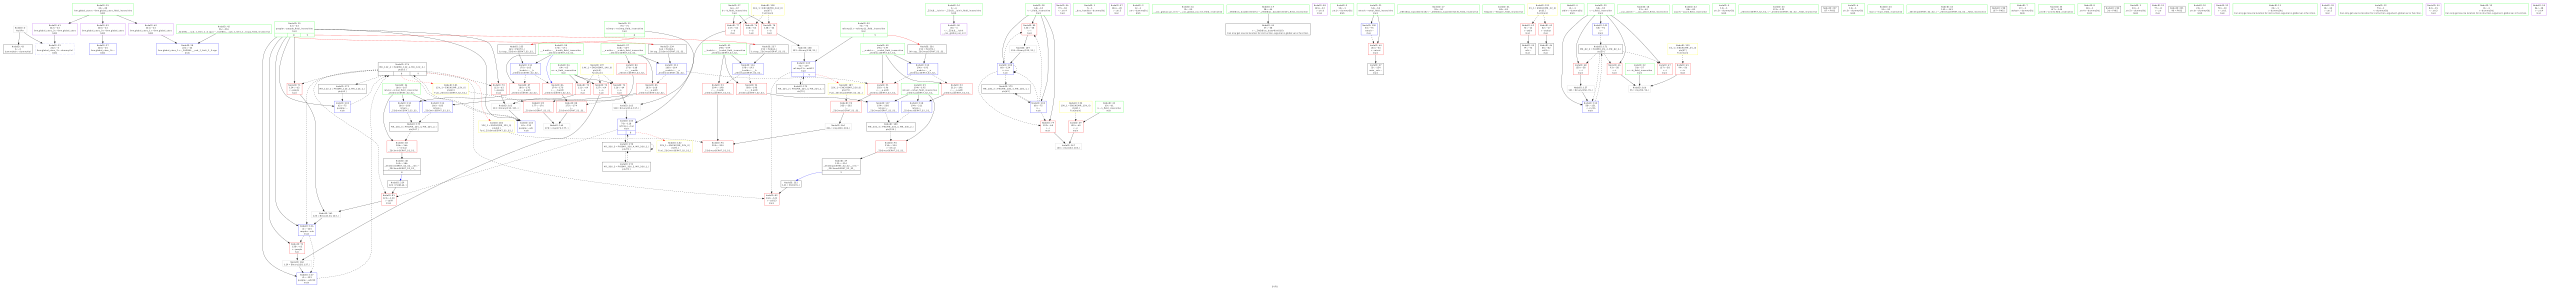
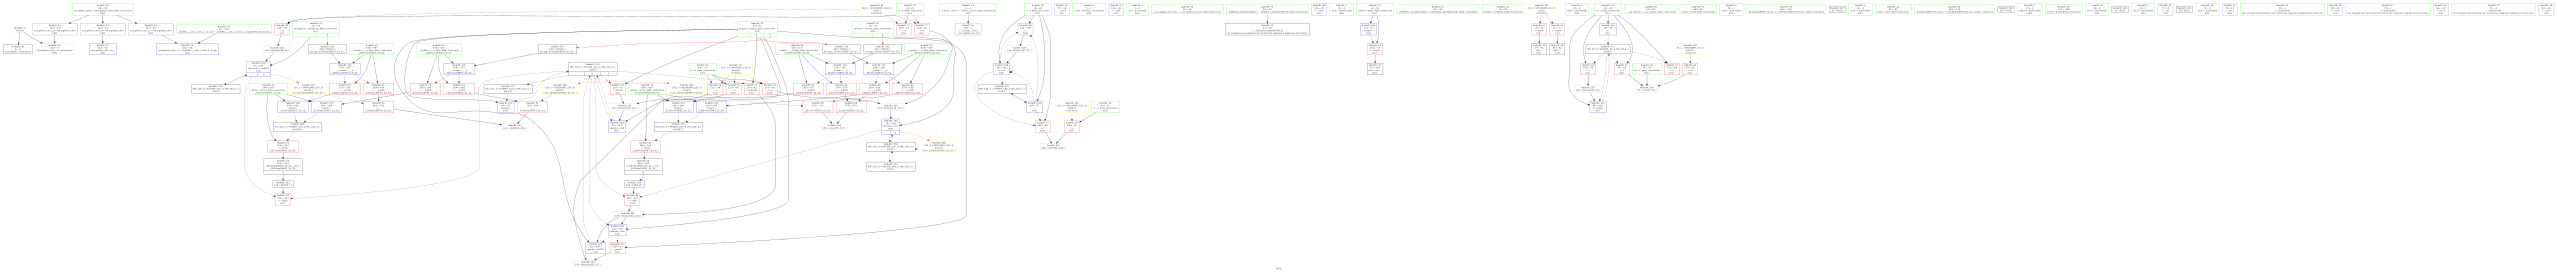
edge "NodeID: 111" -> "NodeID: 91": now "NodeID: 111" -> "NodeID: 84"
edge "NodeID: 164" -> "NodeID: 96": reversed
edge "NodeID: 160" -> "NodeID: 107": now "NodeID: 161" -> "NodeID: 107"
